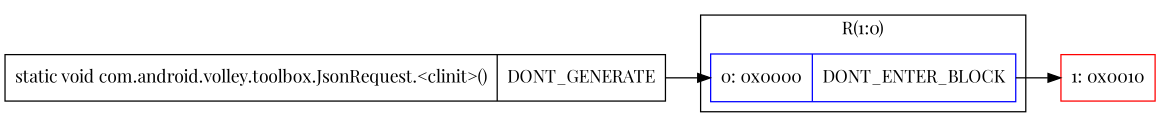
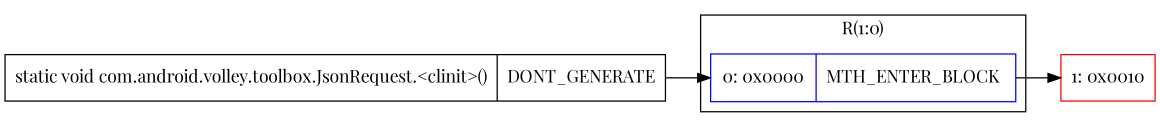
node "0: 0x0000": text "DONT_ENTER_BLOCK" -> "MTH_ENTER_BLOCK"
